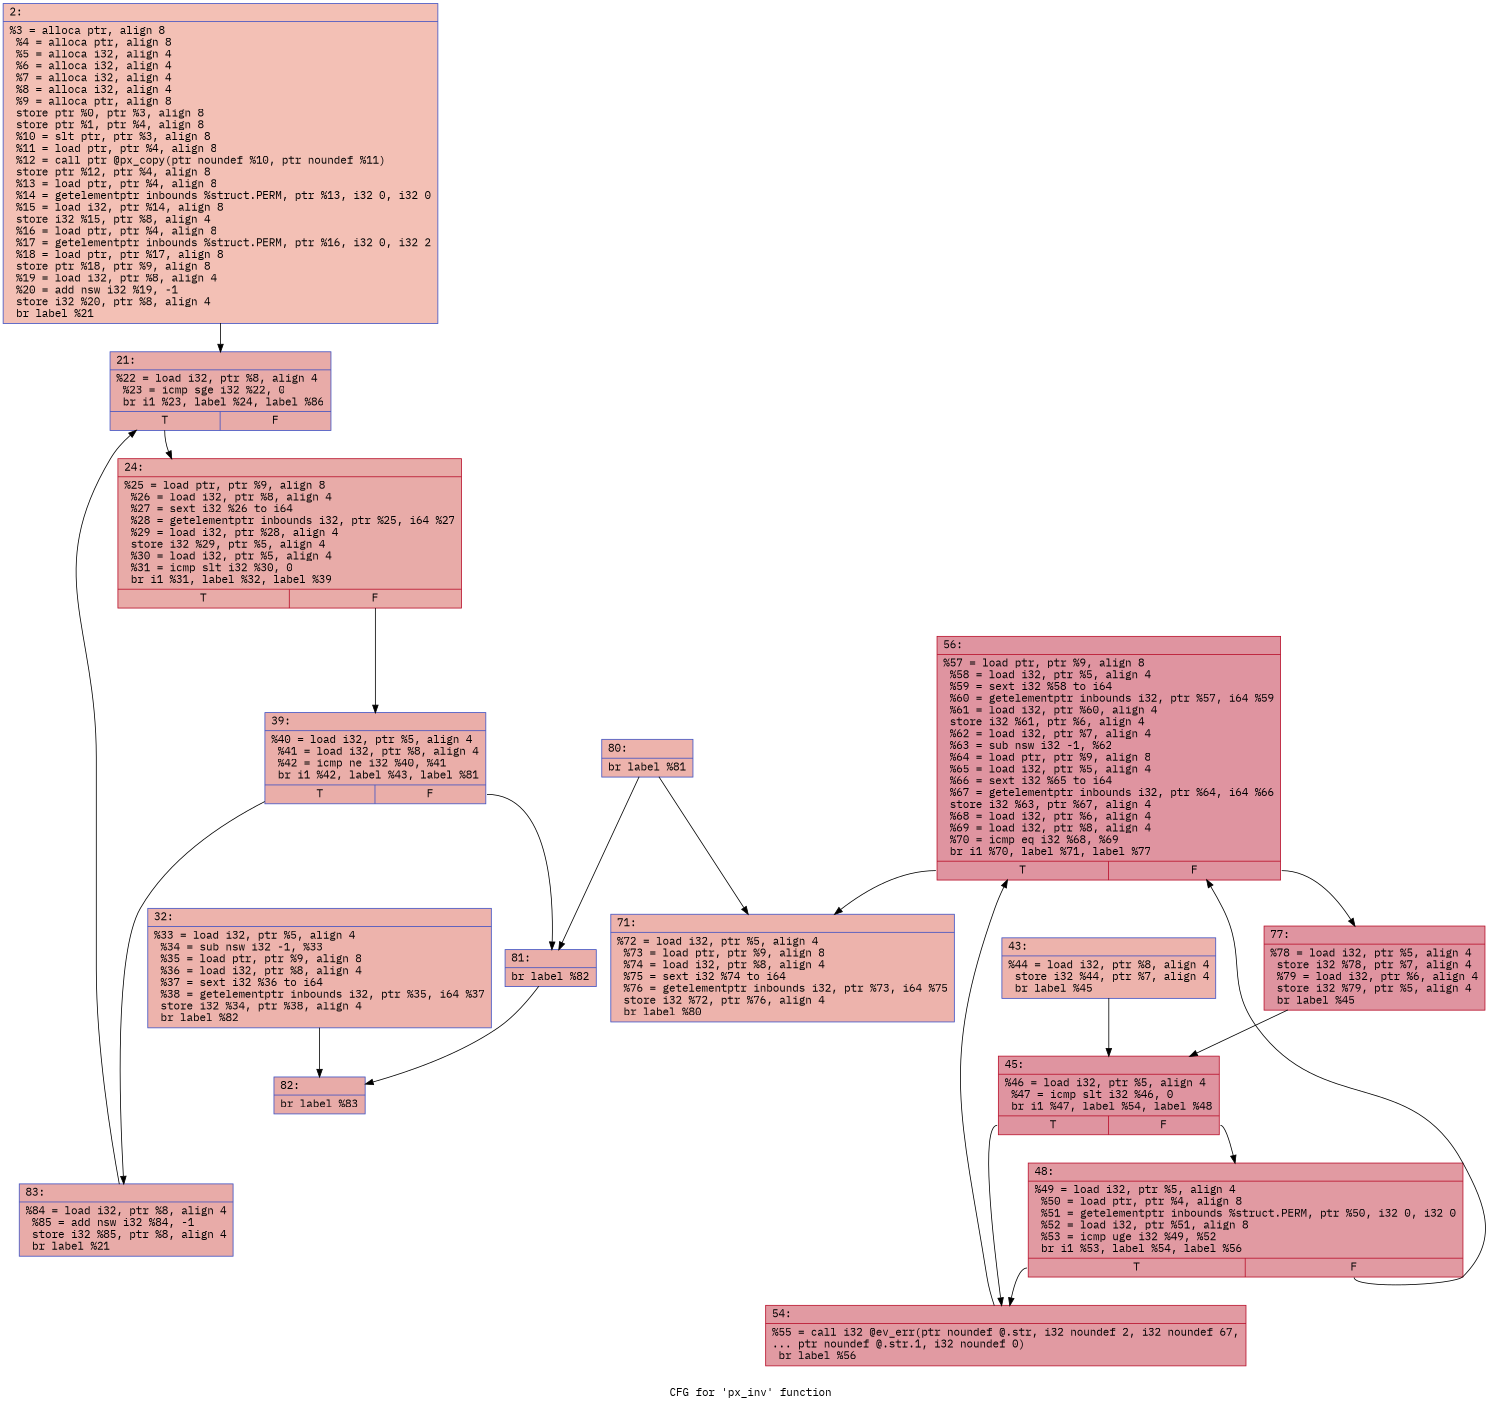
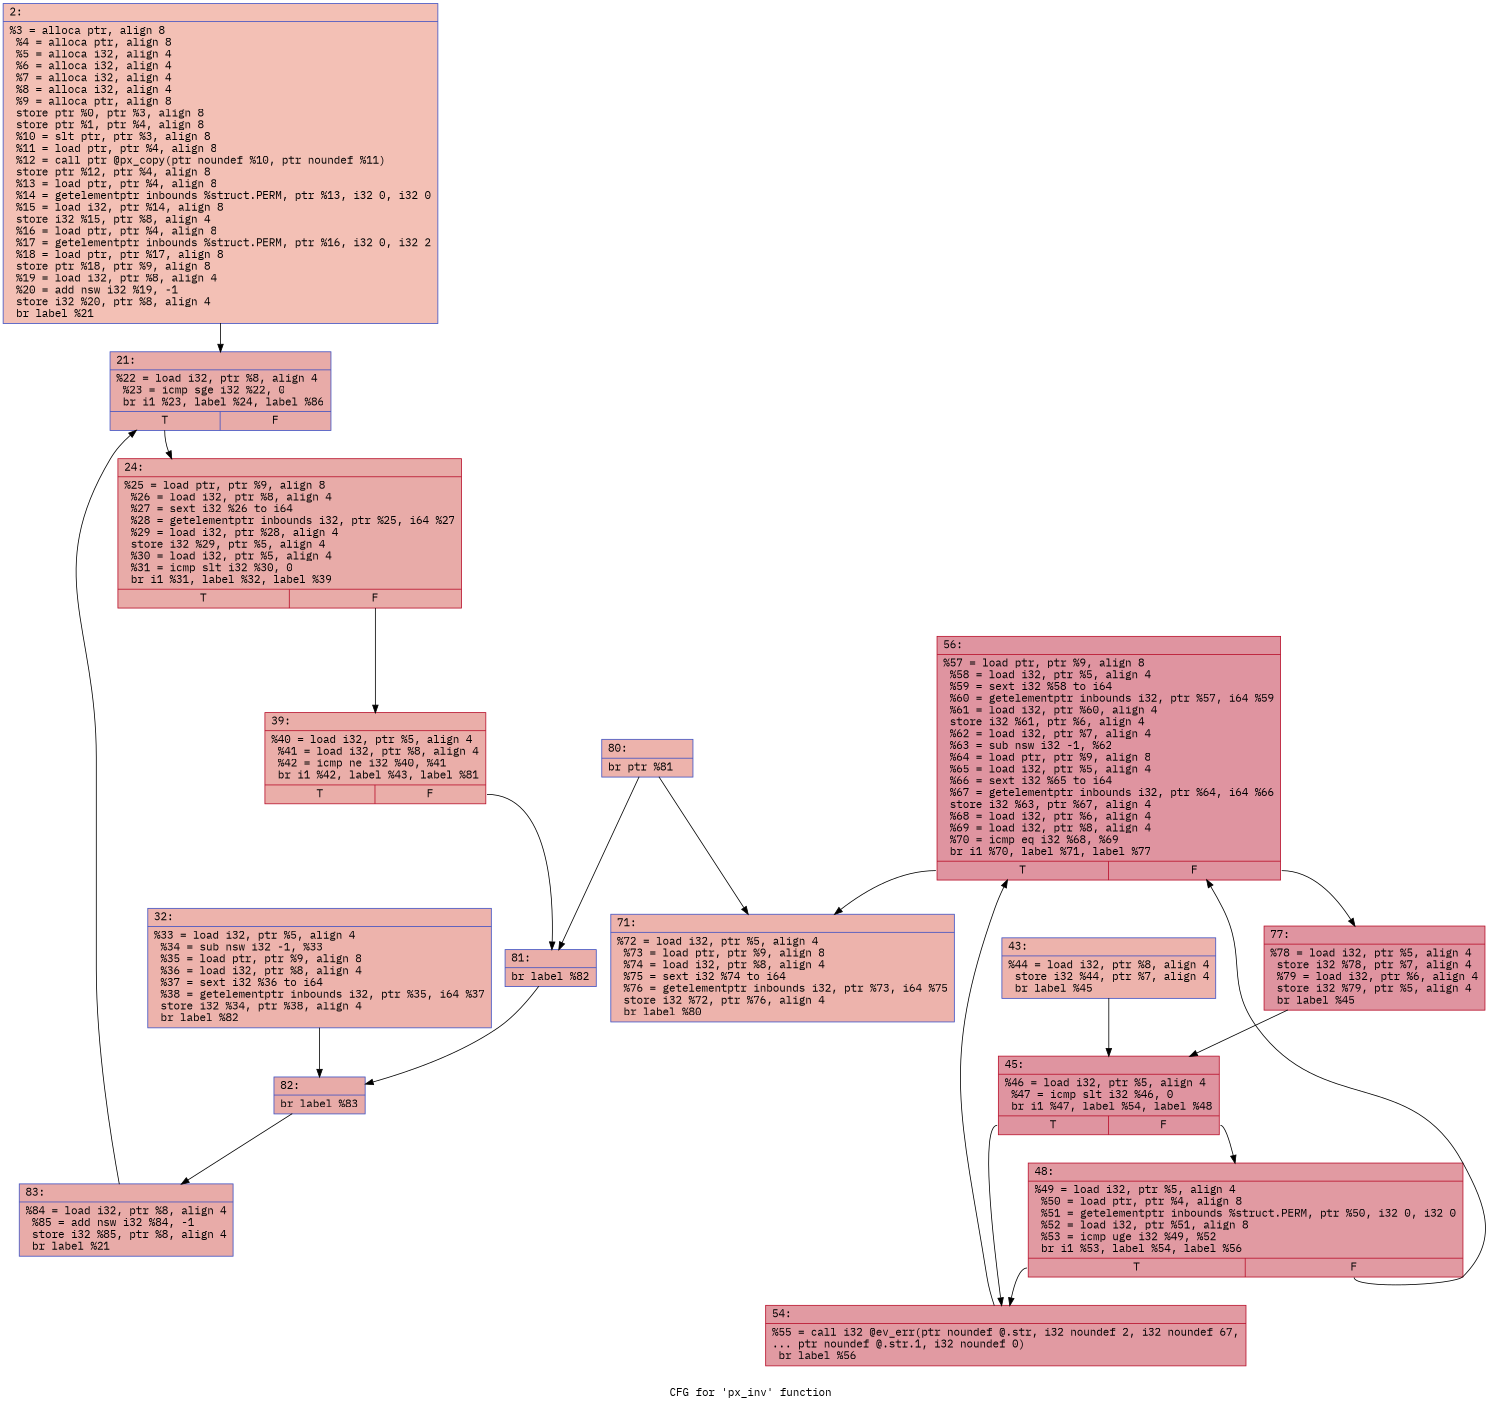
node "39:": color #3d50c3ff -> #b70d28ff
node "80:": text "br label %81" -> "br ptr %81"
edge "39:" -> "83:": now "82:" -> "83:"
